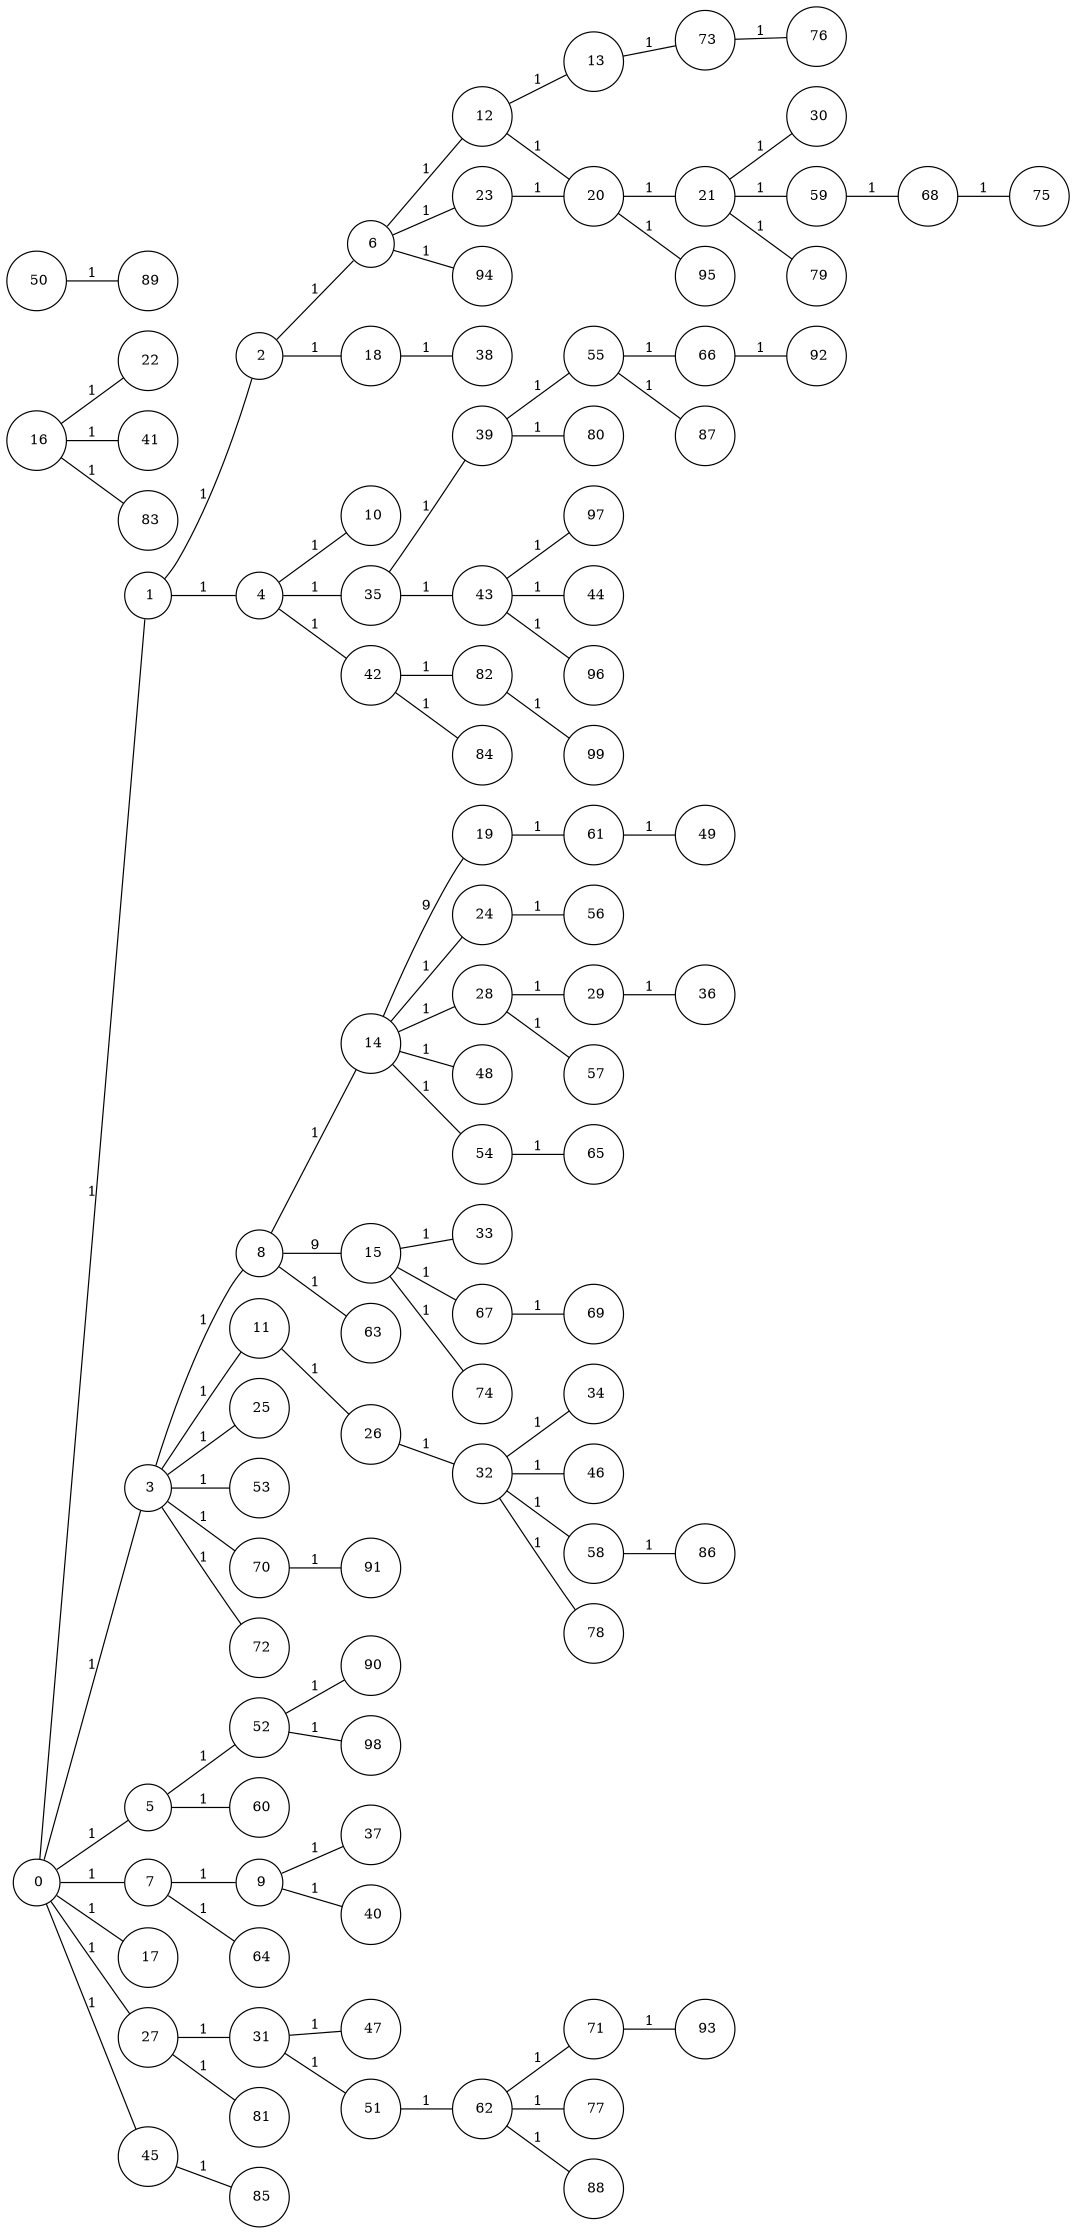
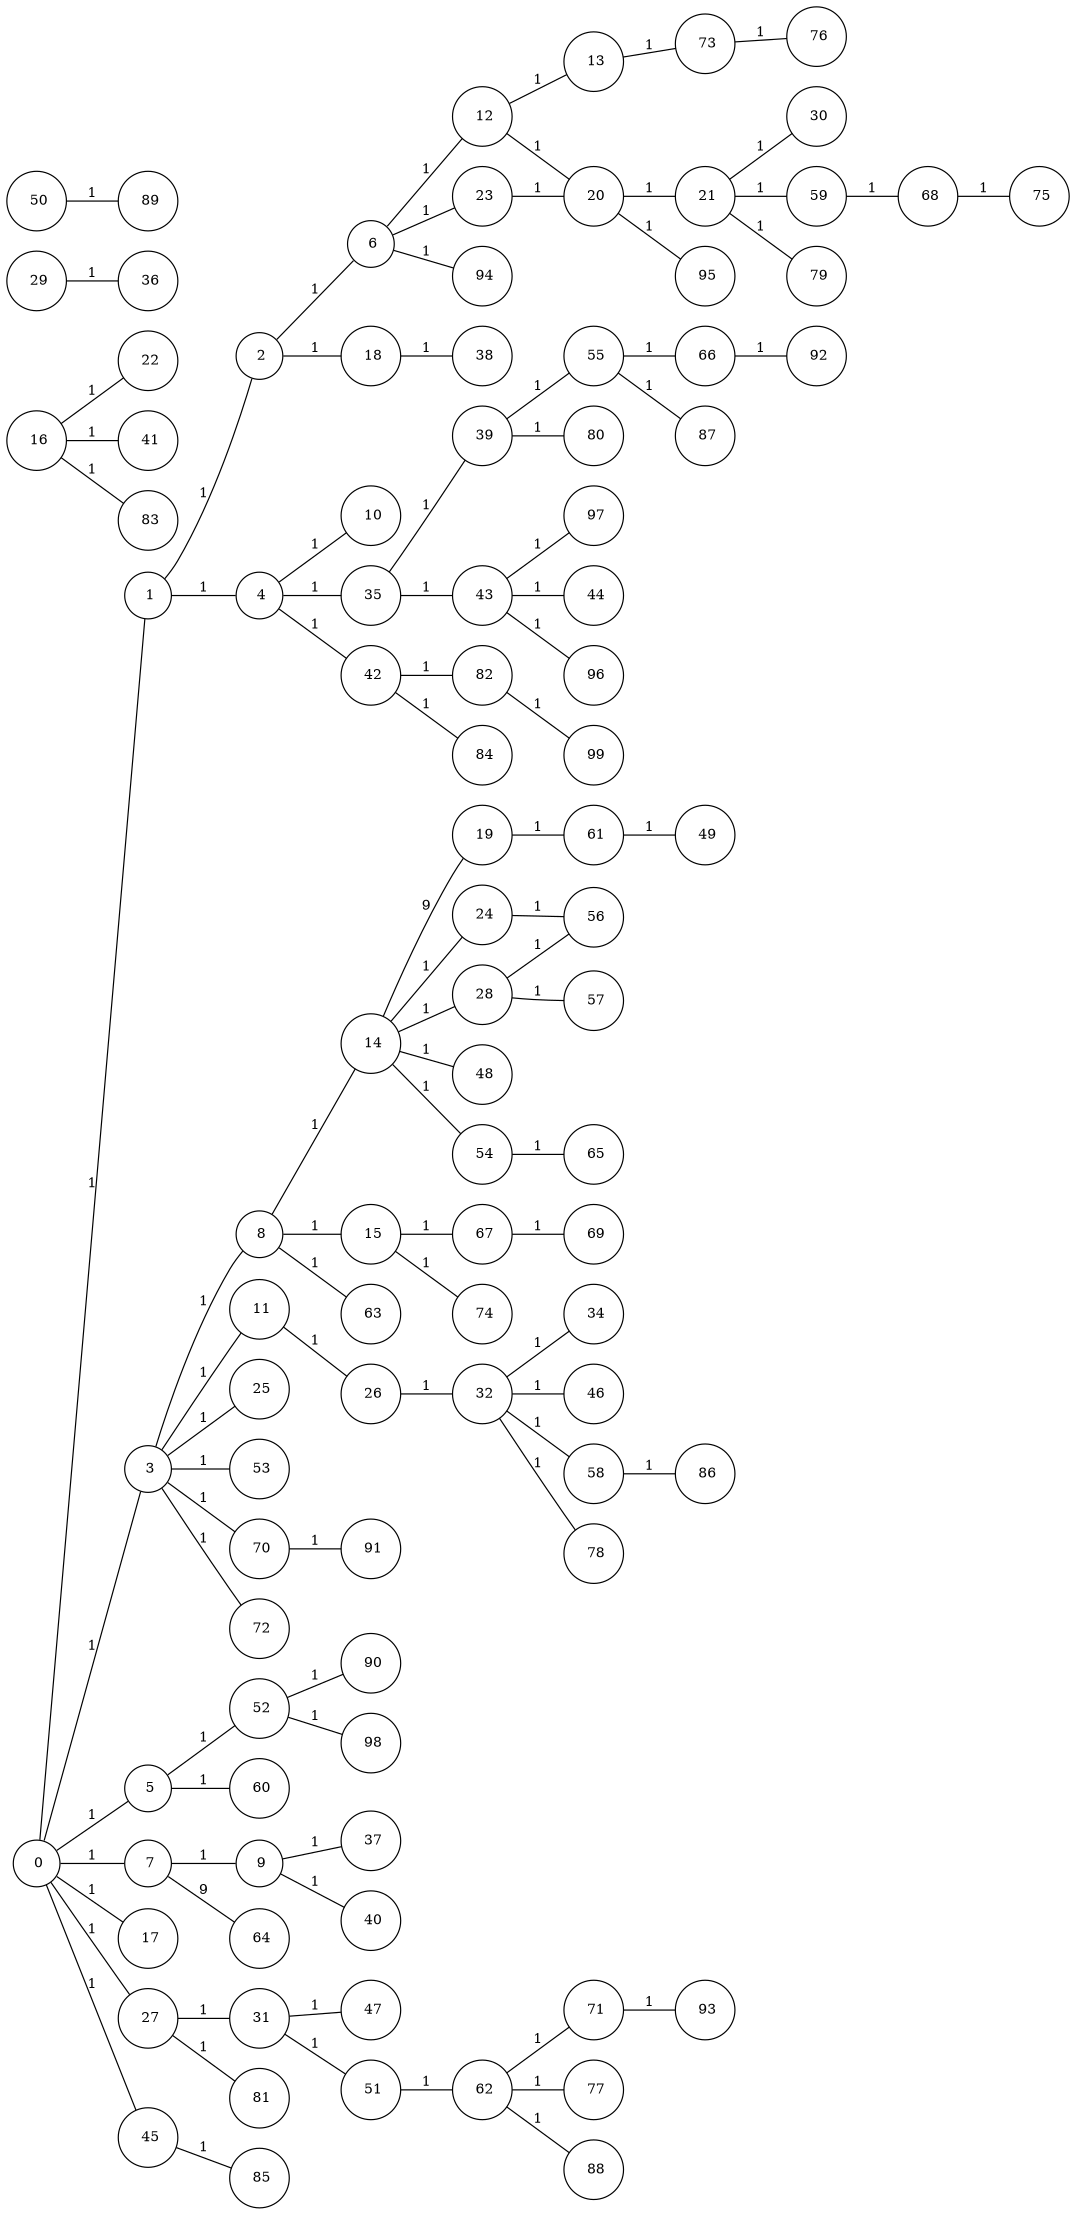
edge "28" -- "29": now "28" -- "56"
node "33": removed
edge "8" -- "15": label "9" -> "1"
edge "7" -- "64": label "1" -> "9"
